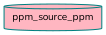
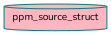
node "ppm_source_ppm": label "ppm_source_ppm" -> "ppm_source_struct"
